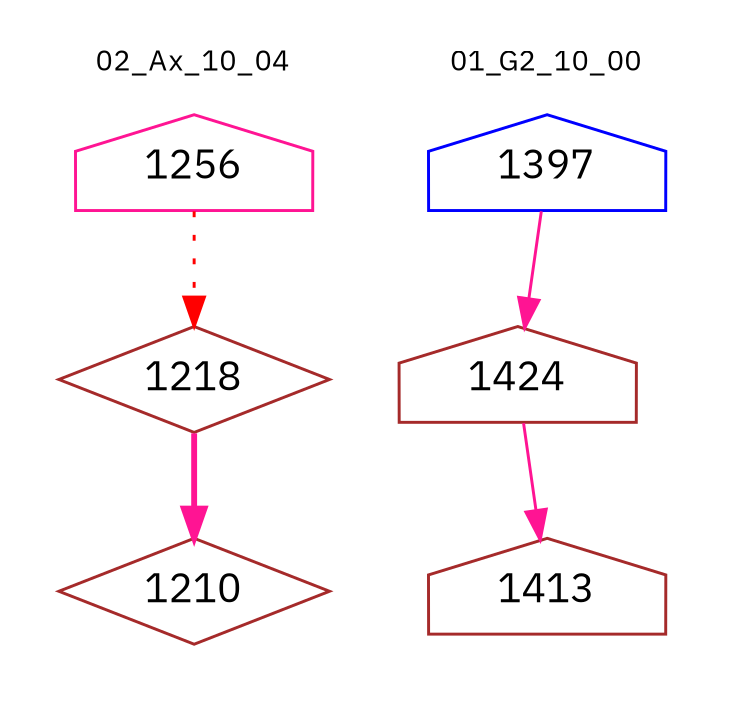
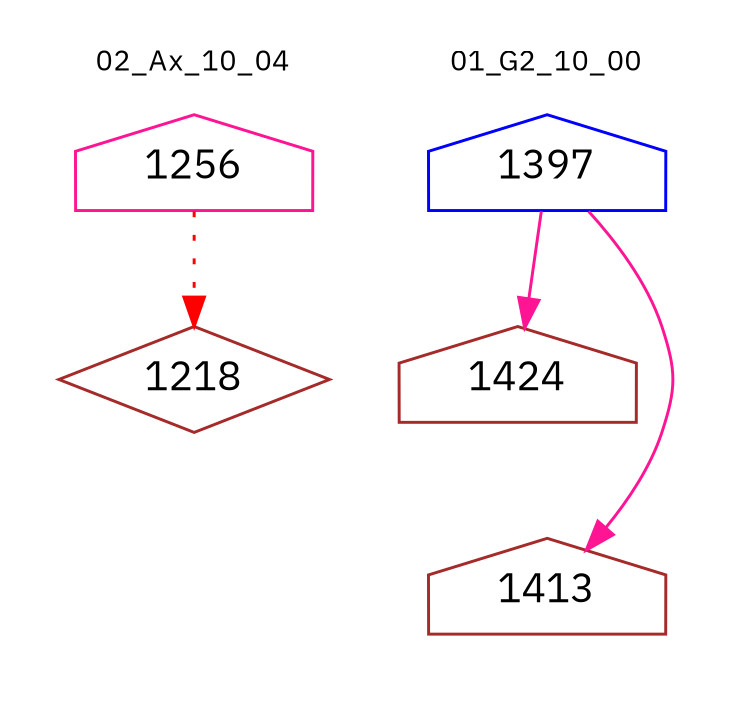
edge "1424" -> "1413": now "1397" -> "1413"
node "1210": removed
